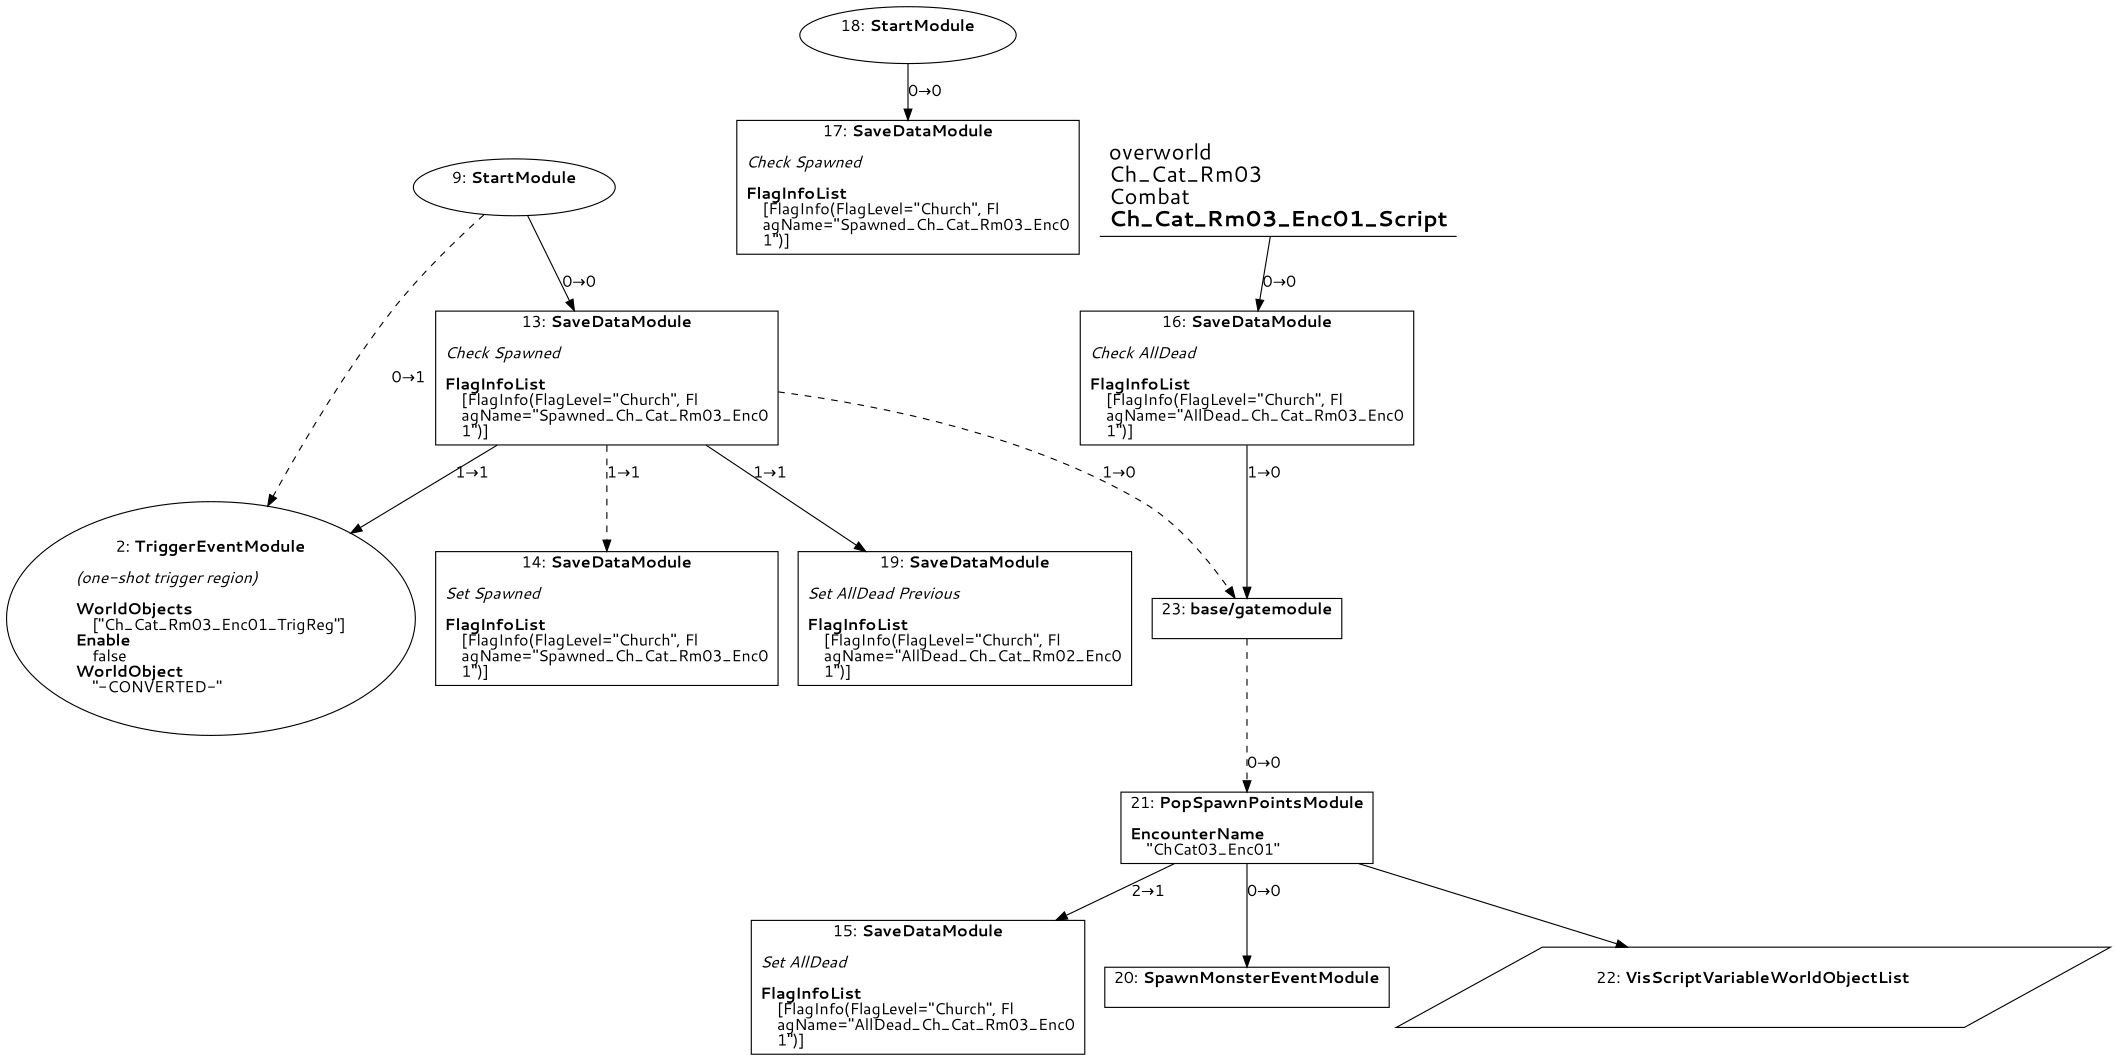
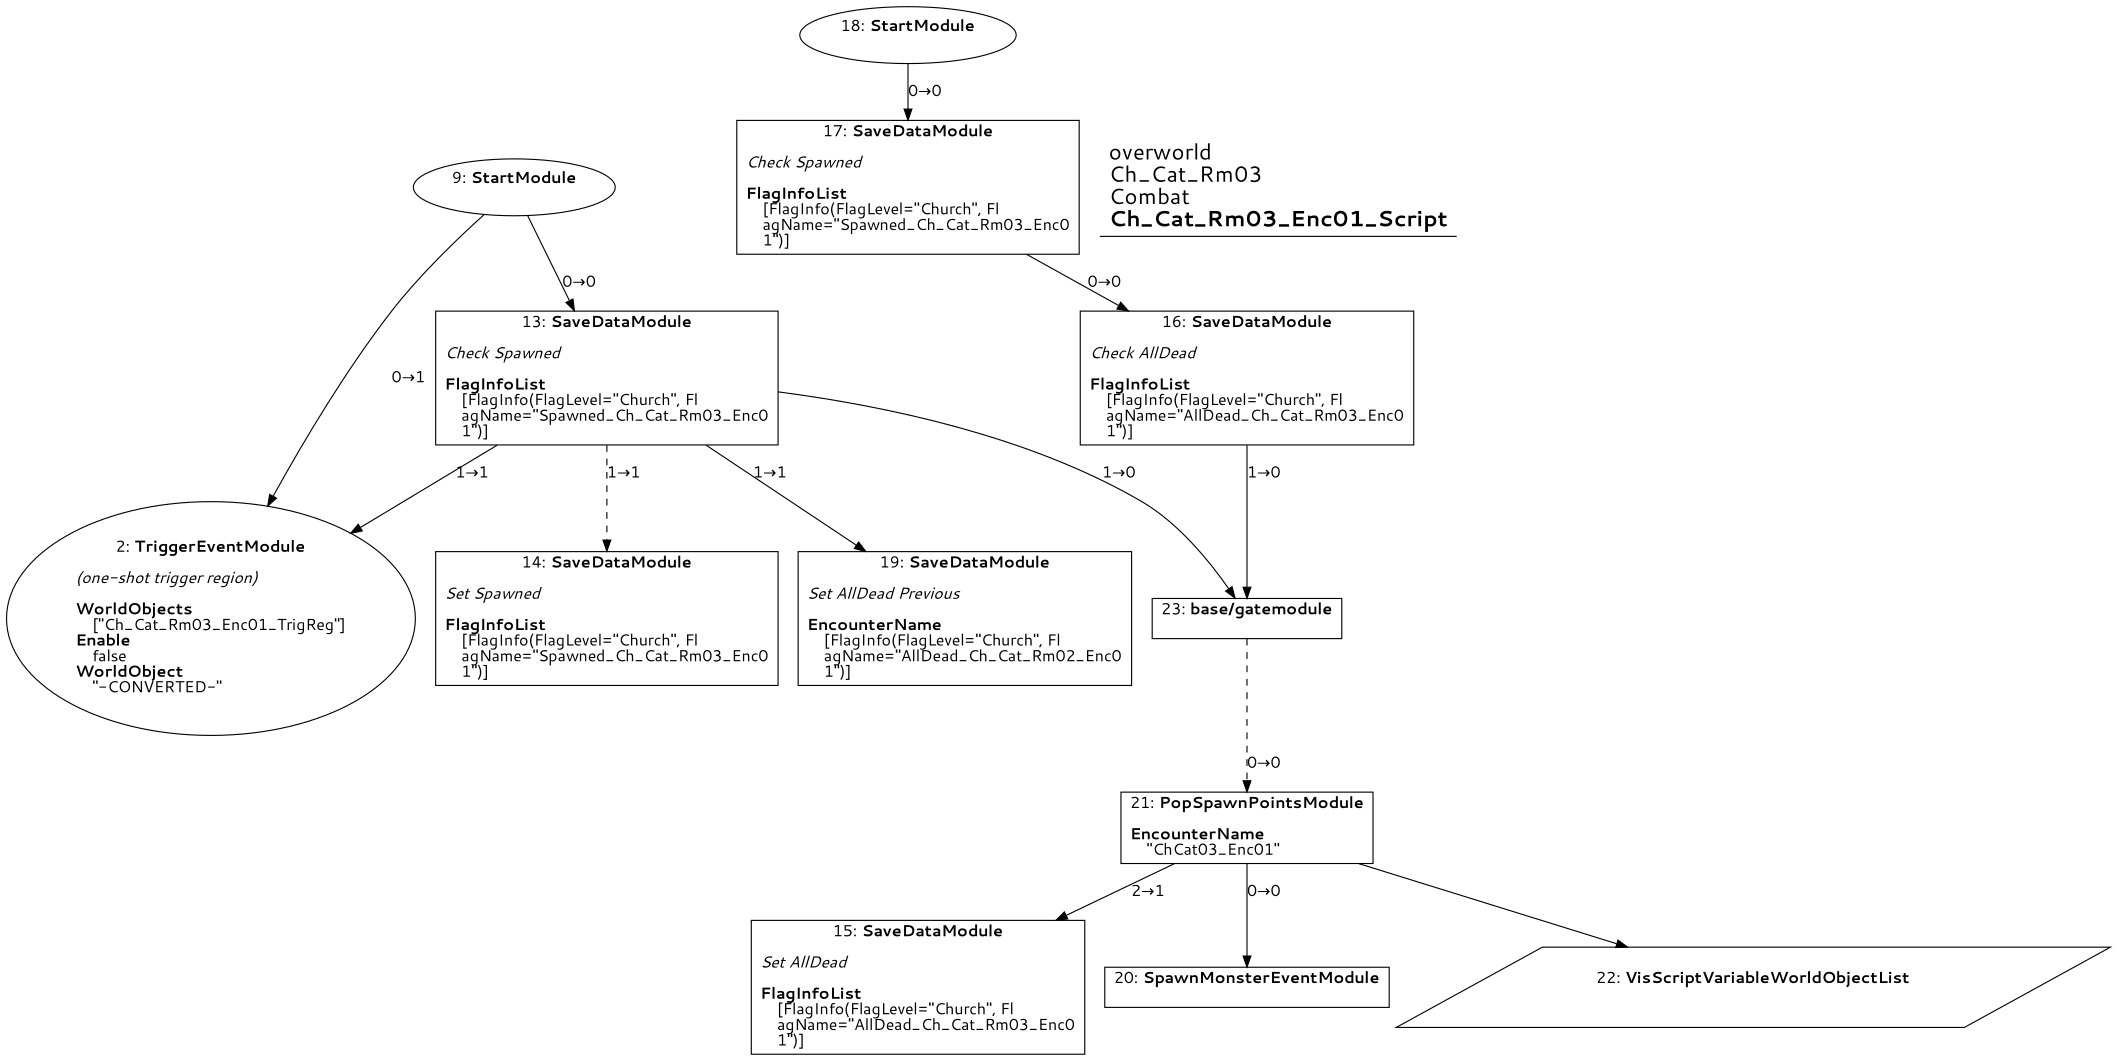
edge "overworld" -> "16:": now "17:" -> "16:"
edge "9:" -> "2:": style dashed -> solid
edge "13:" -> "23:": style dashed -> solid
node "19:": text "FlagInfoList" -> "EncounterName"
